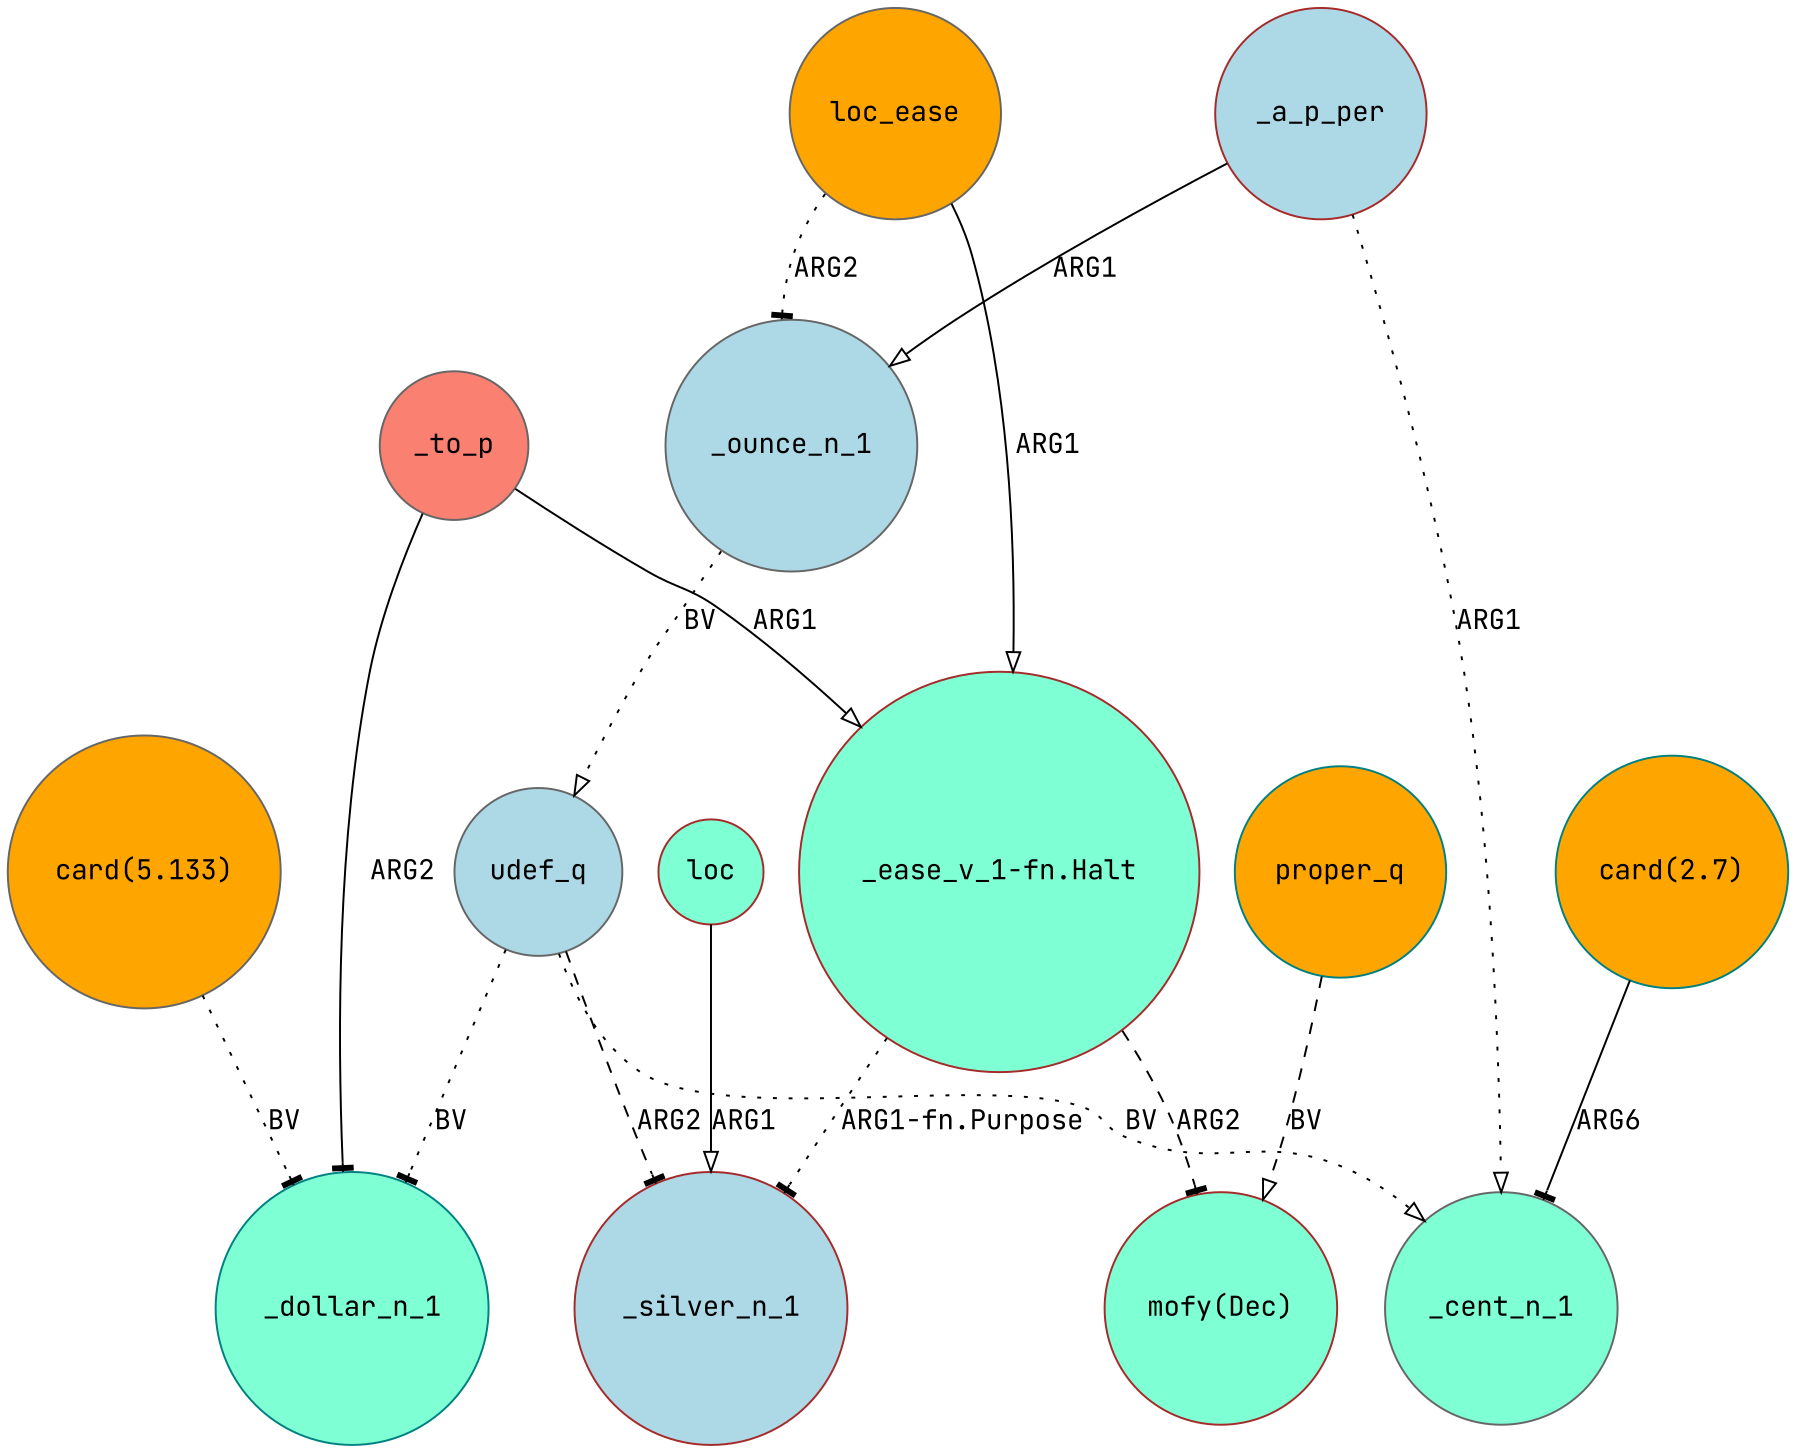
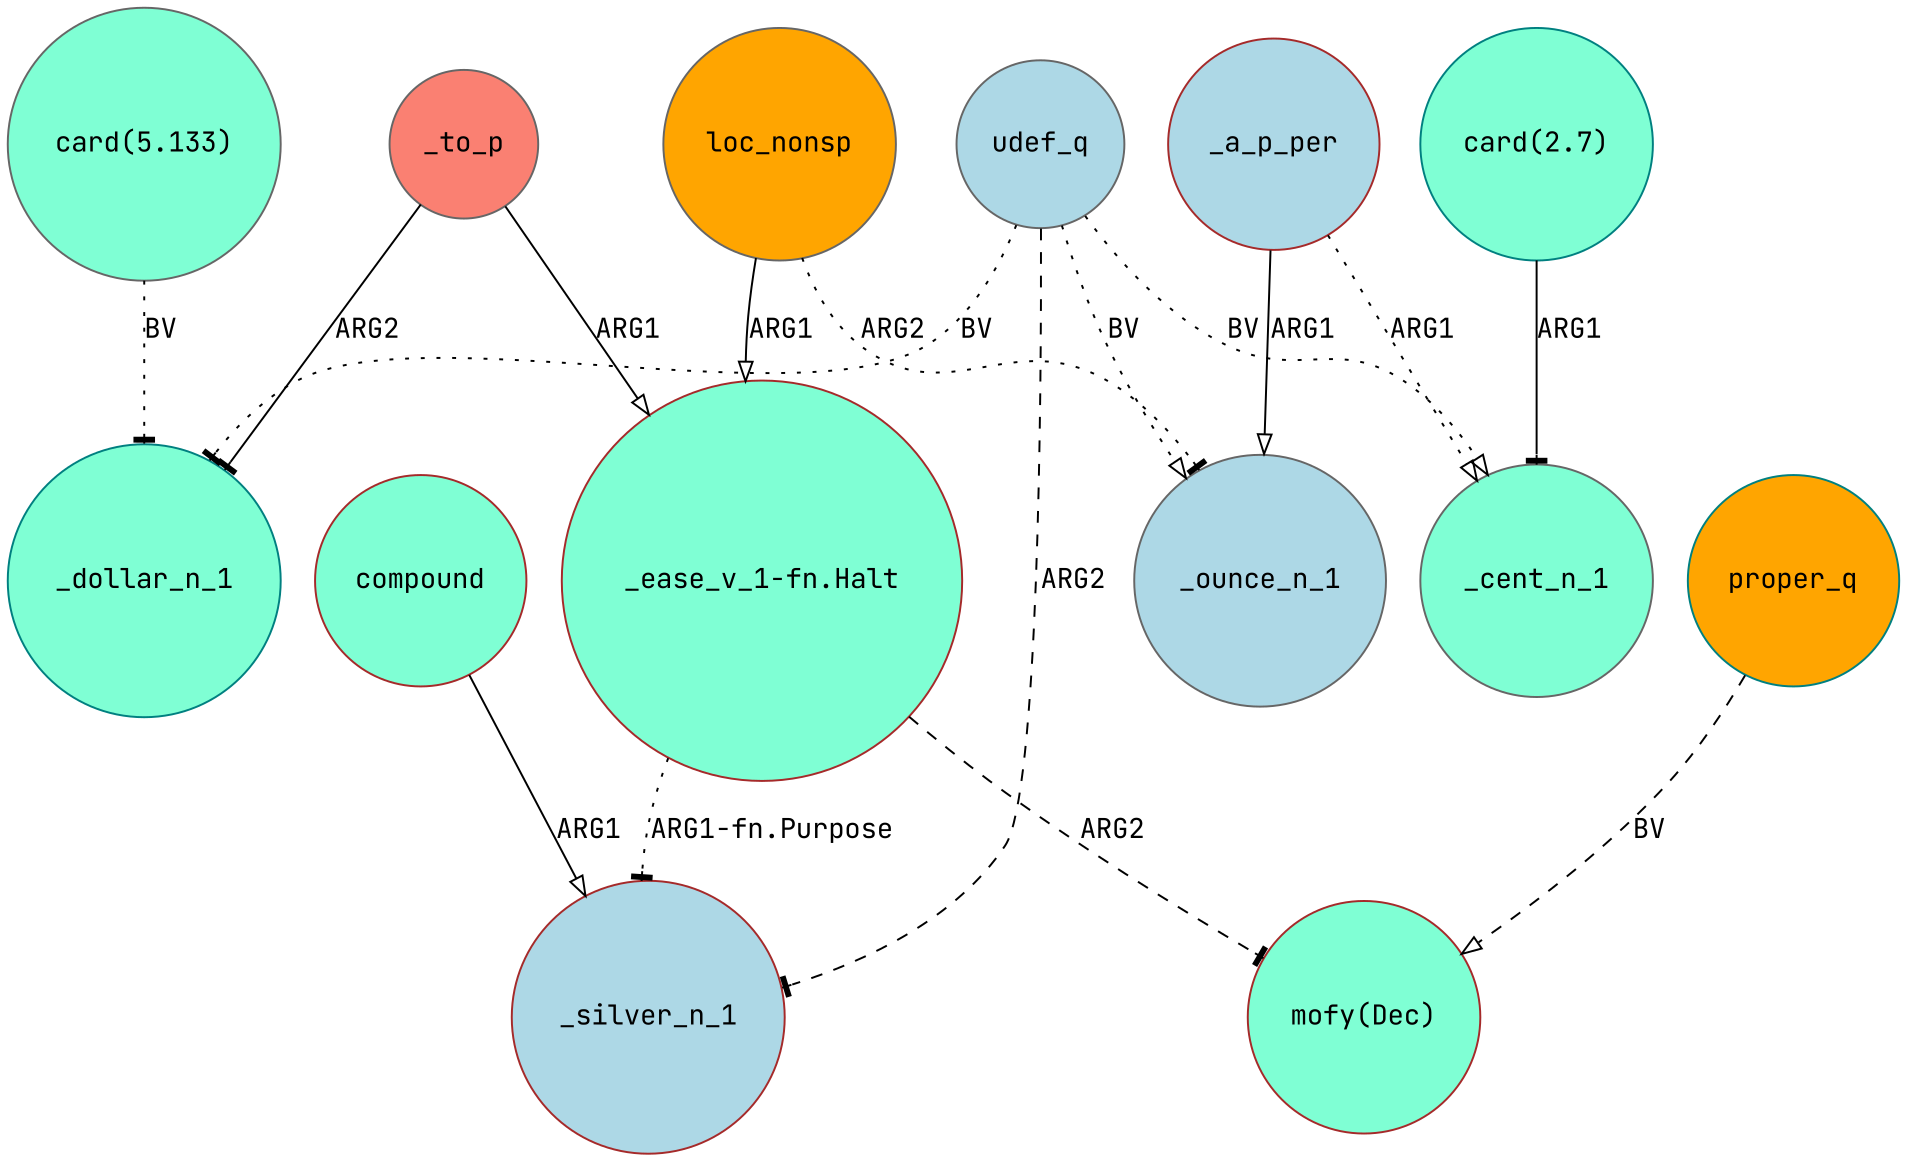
node "loc_ease": label "loc_ease" -> "loc_nonsp"
edge "_ounce_n_1" -> "udef_q": reversed
node "card(5.133)": fillcolor orange -> aquamarine
node "loc": label "loc" -> "compound"
node "card(2.7)": fillcolor orange -> aquamarine
edge "card(2.7)" -> "_cent_n_1": label "ARG6" -> "ARG1"
